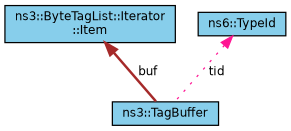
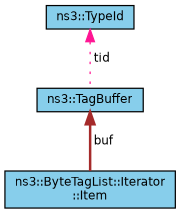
node "ns6::TypeId": label "ns6::TypeId" -> "ns3::TypeId"
edge "ns3::TagBuffer" -> "ns3::ByteTagList::Iterator ::Item": reversed
